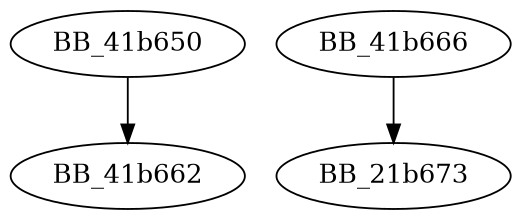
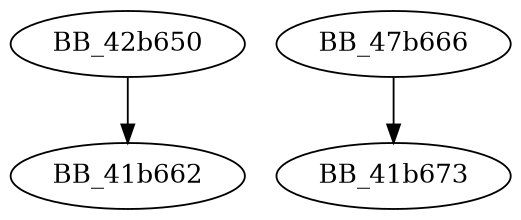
node "BB_41b650": label "BB_41b650" -> "BB_42b650"
node "BB_41b666": label "BB_41b666" -> "BB_47b666"
node "BB_21b673": label "BB_21b673" -> "BB_41b673"
